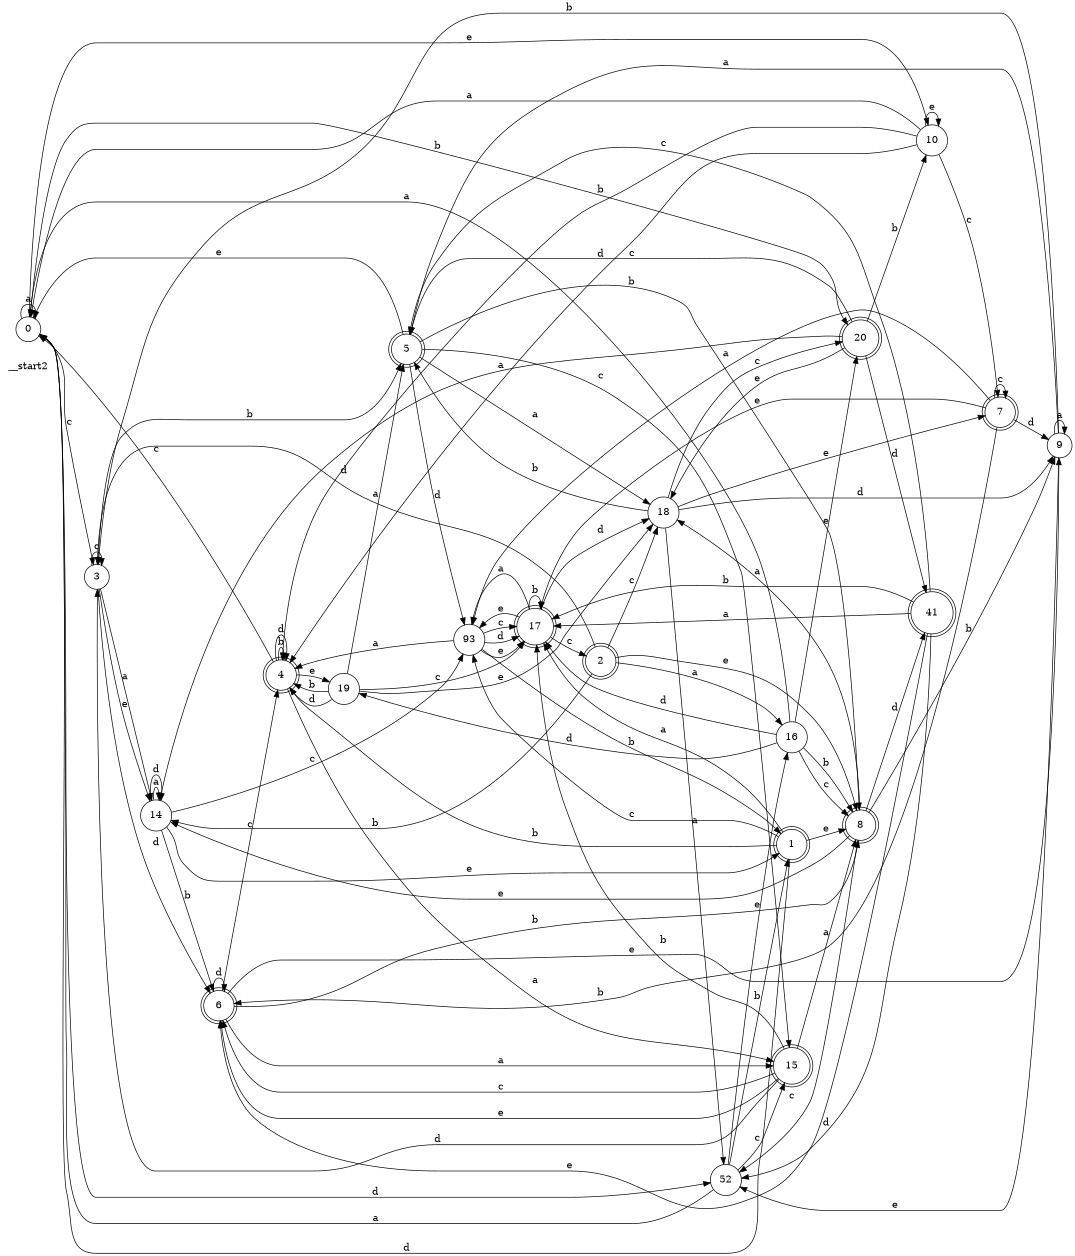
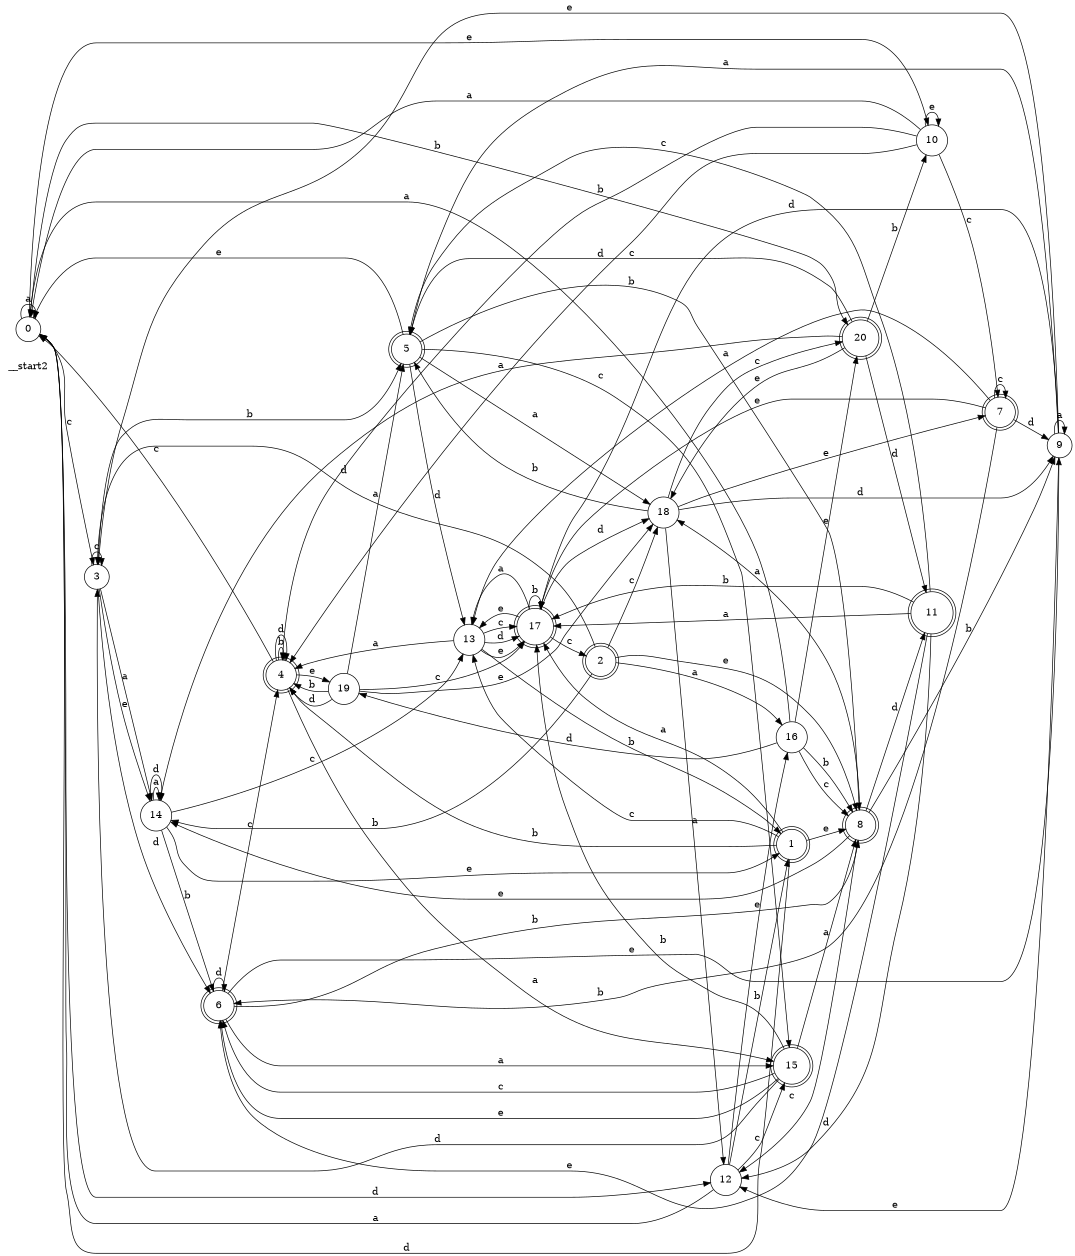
edge "9" -> "3": label "b" -> "e"
node "41": label "41" -> "11"
node "93": label "93" -> "13"
edge "16" -> "17": now "9" -> "17"
node "52": label "52" -> "12"
